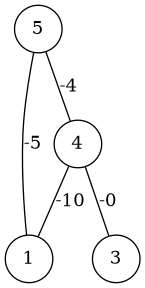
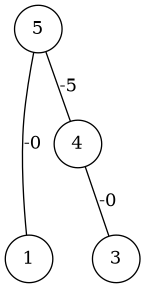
edge "5" -- "4": label "-4" -> "-5"
edge "5" -- "1": label "-5" -> "-0"
edge "4" -- "1": removed, label "-10"
